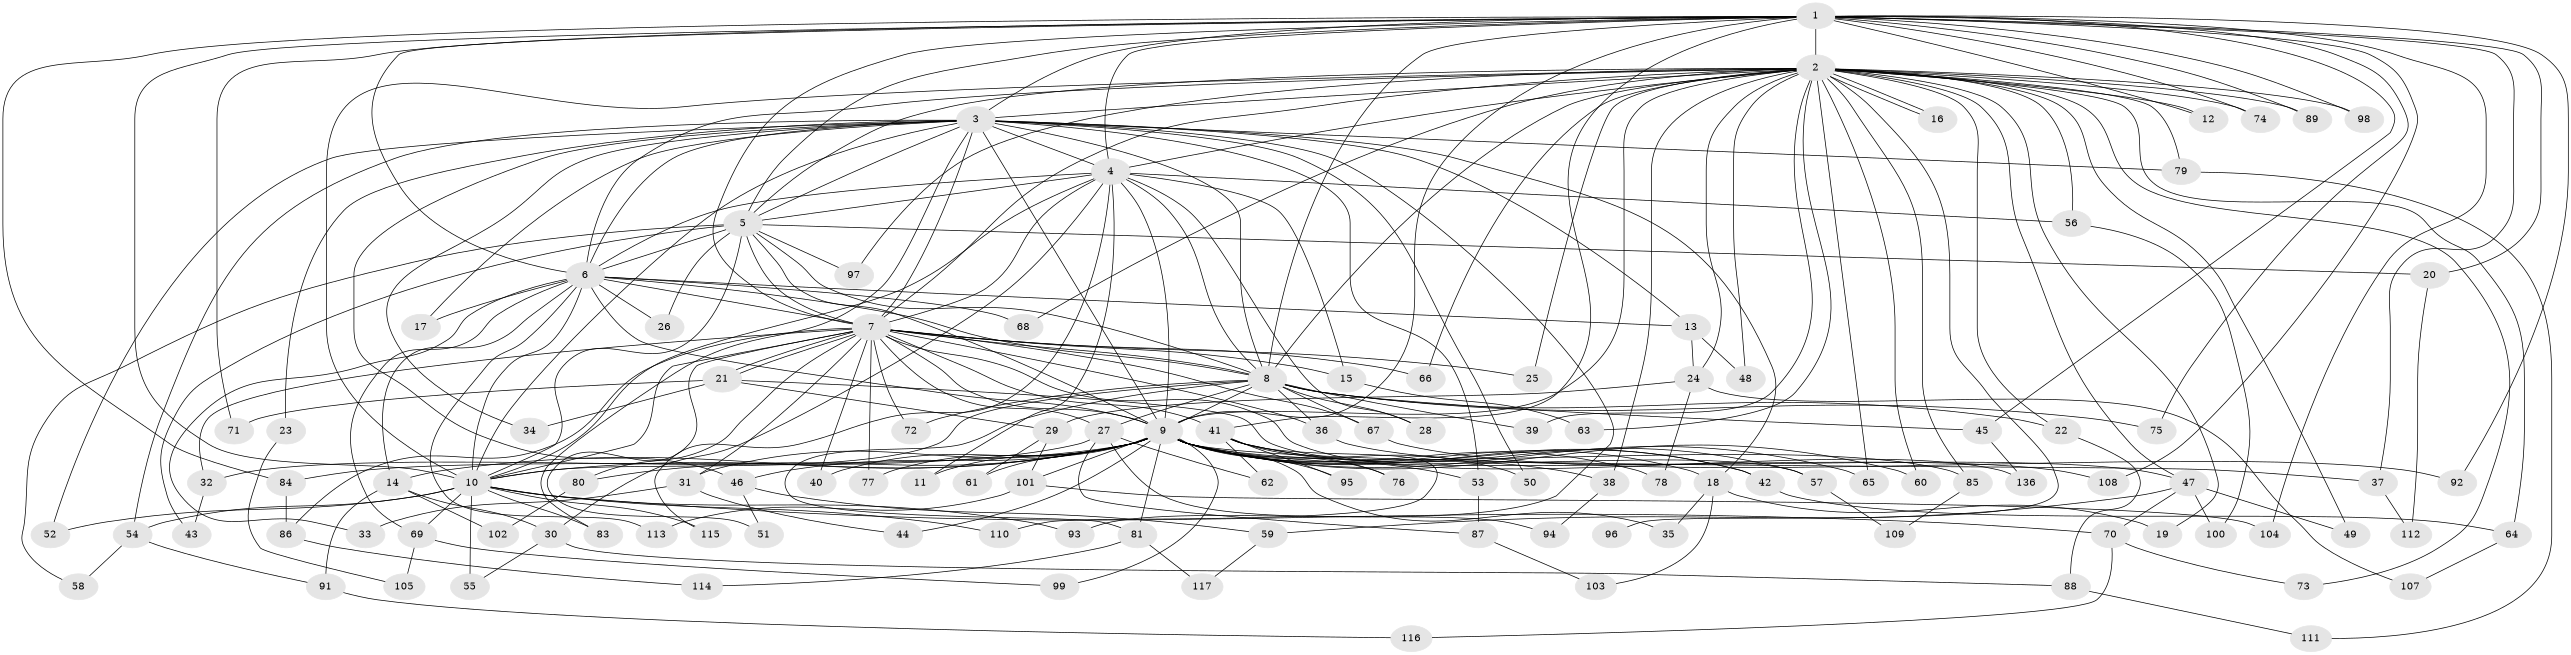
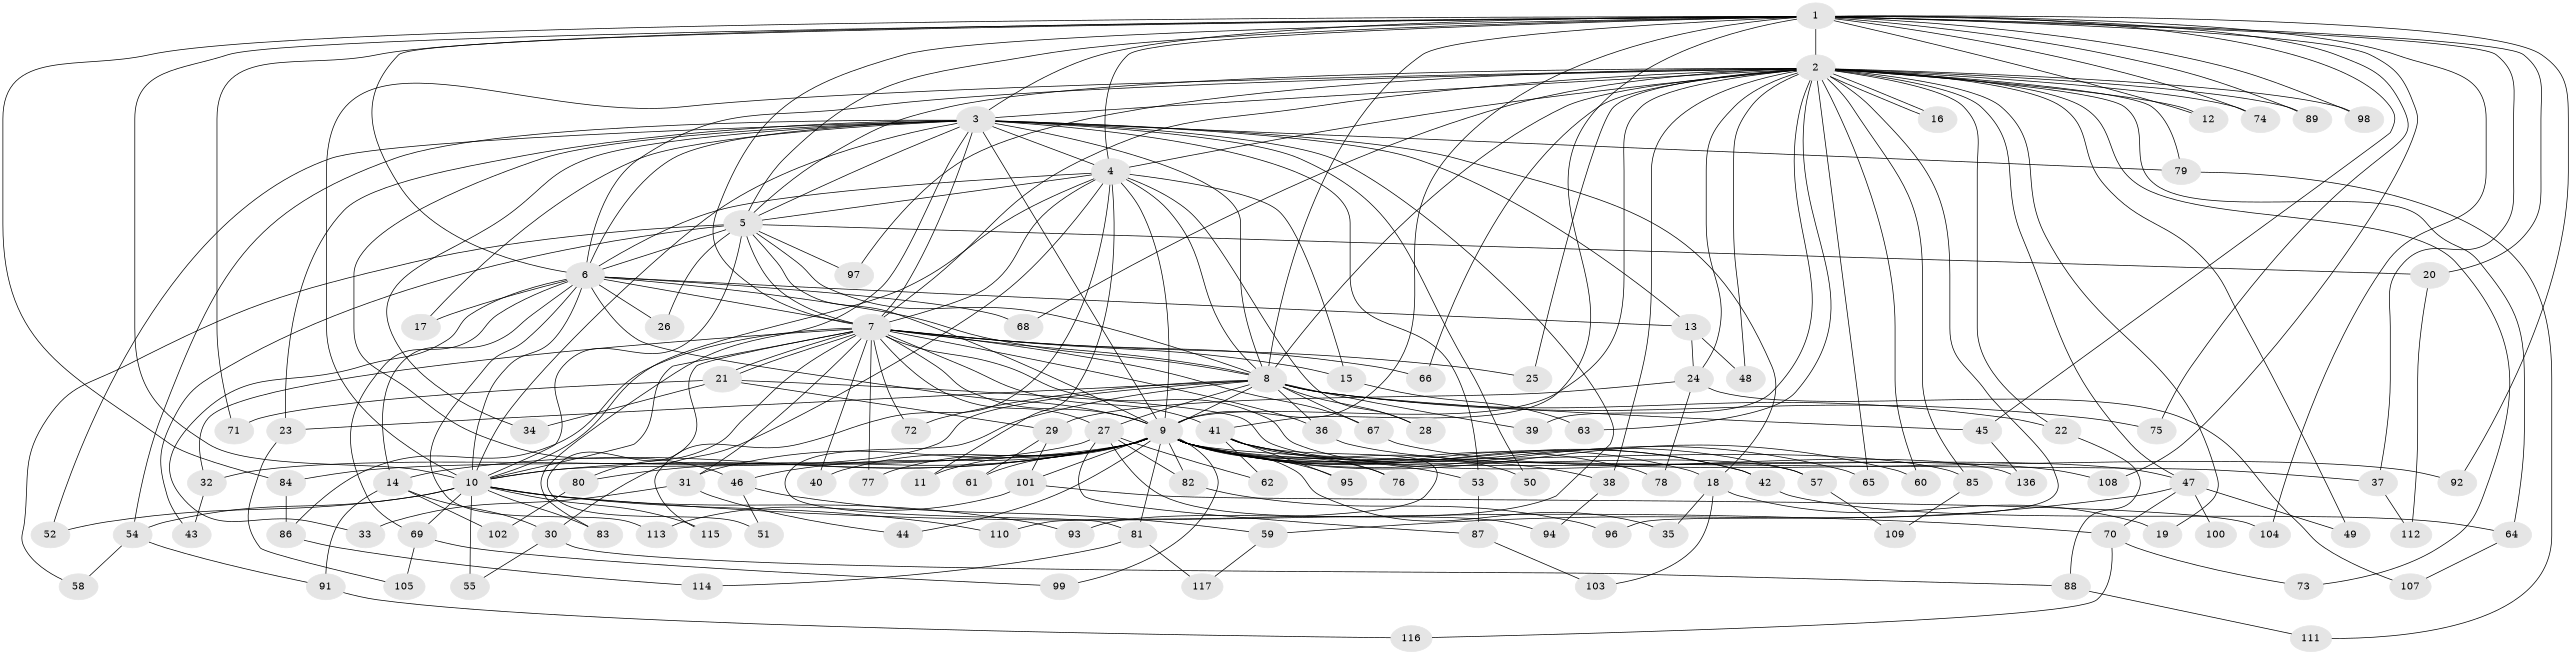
node "56": removed
edge "8" -- "23": added
node "82": added
